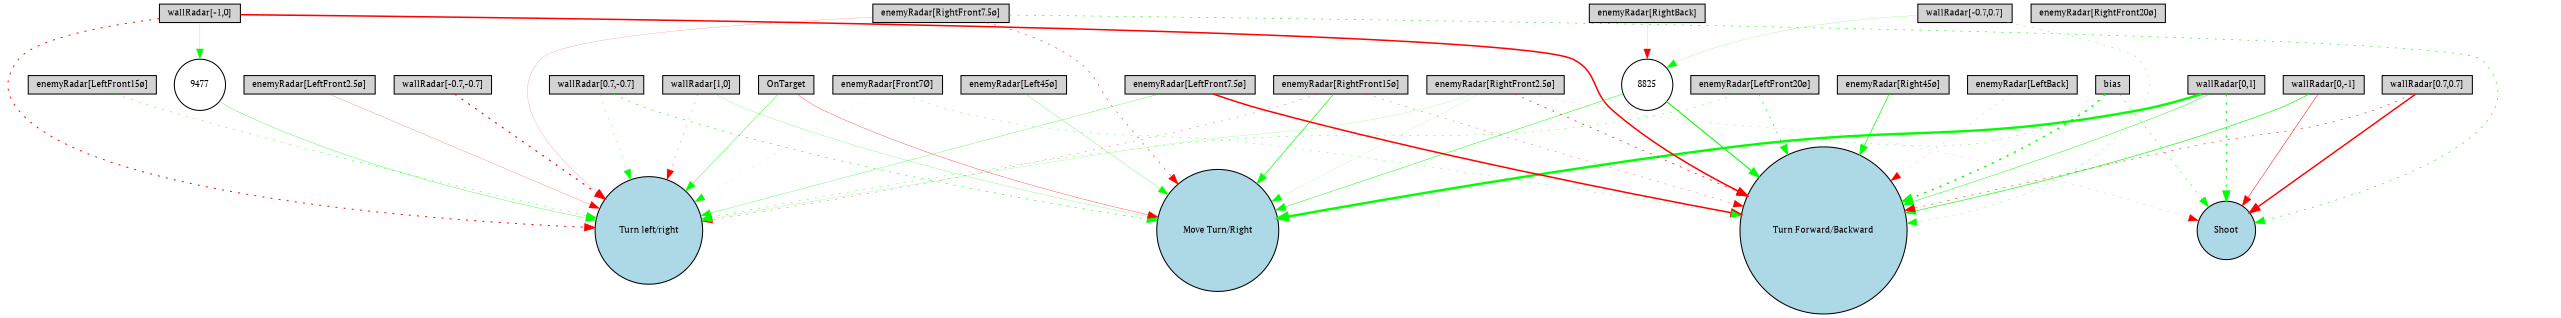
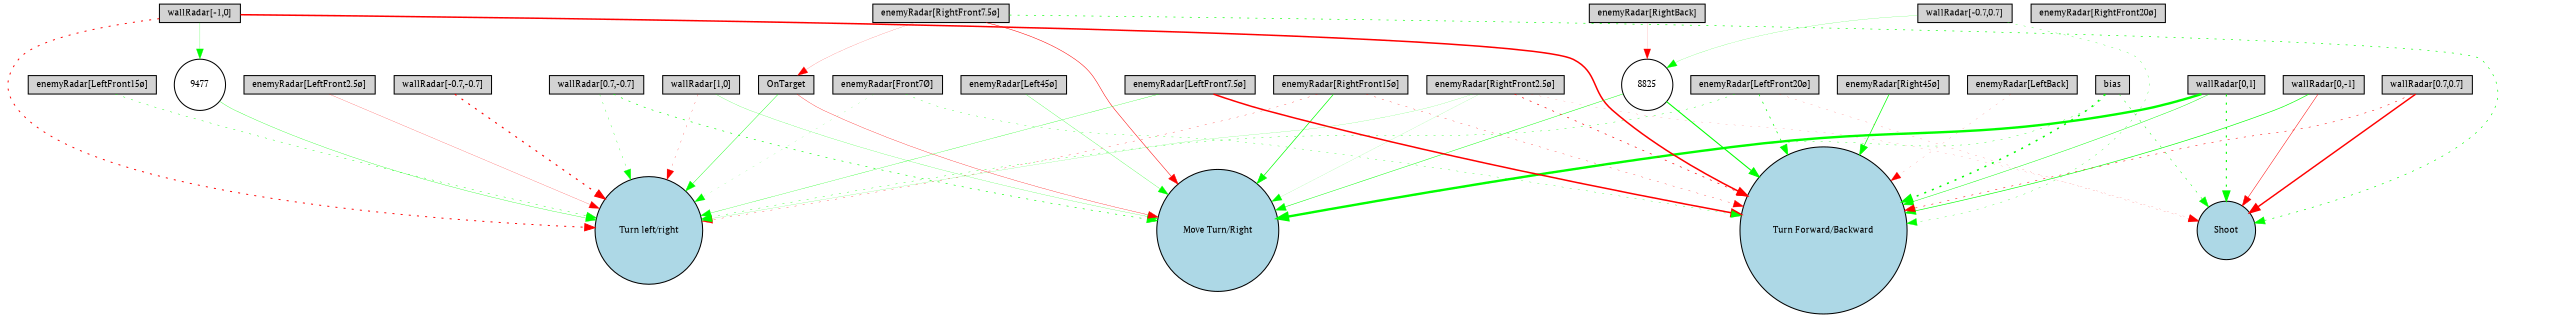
edge "enemyRadar[RightFront7.5ø]" -> "Turn left/right": now "enemyRadar[RightFront7.5ø]" -> "OnTarget"
edge "enemyRadar[RightFront7.5ø]" -> "Move Turn/Right": style dotted -> solid
edge "enemyRadar[LeftFront20ø]" -> "Shoot": added
